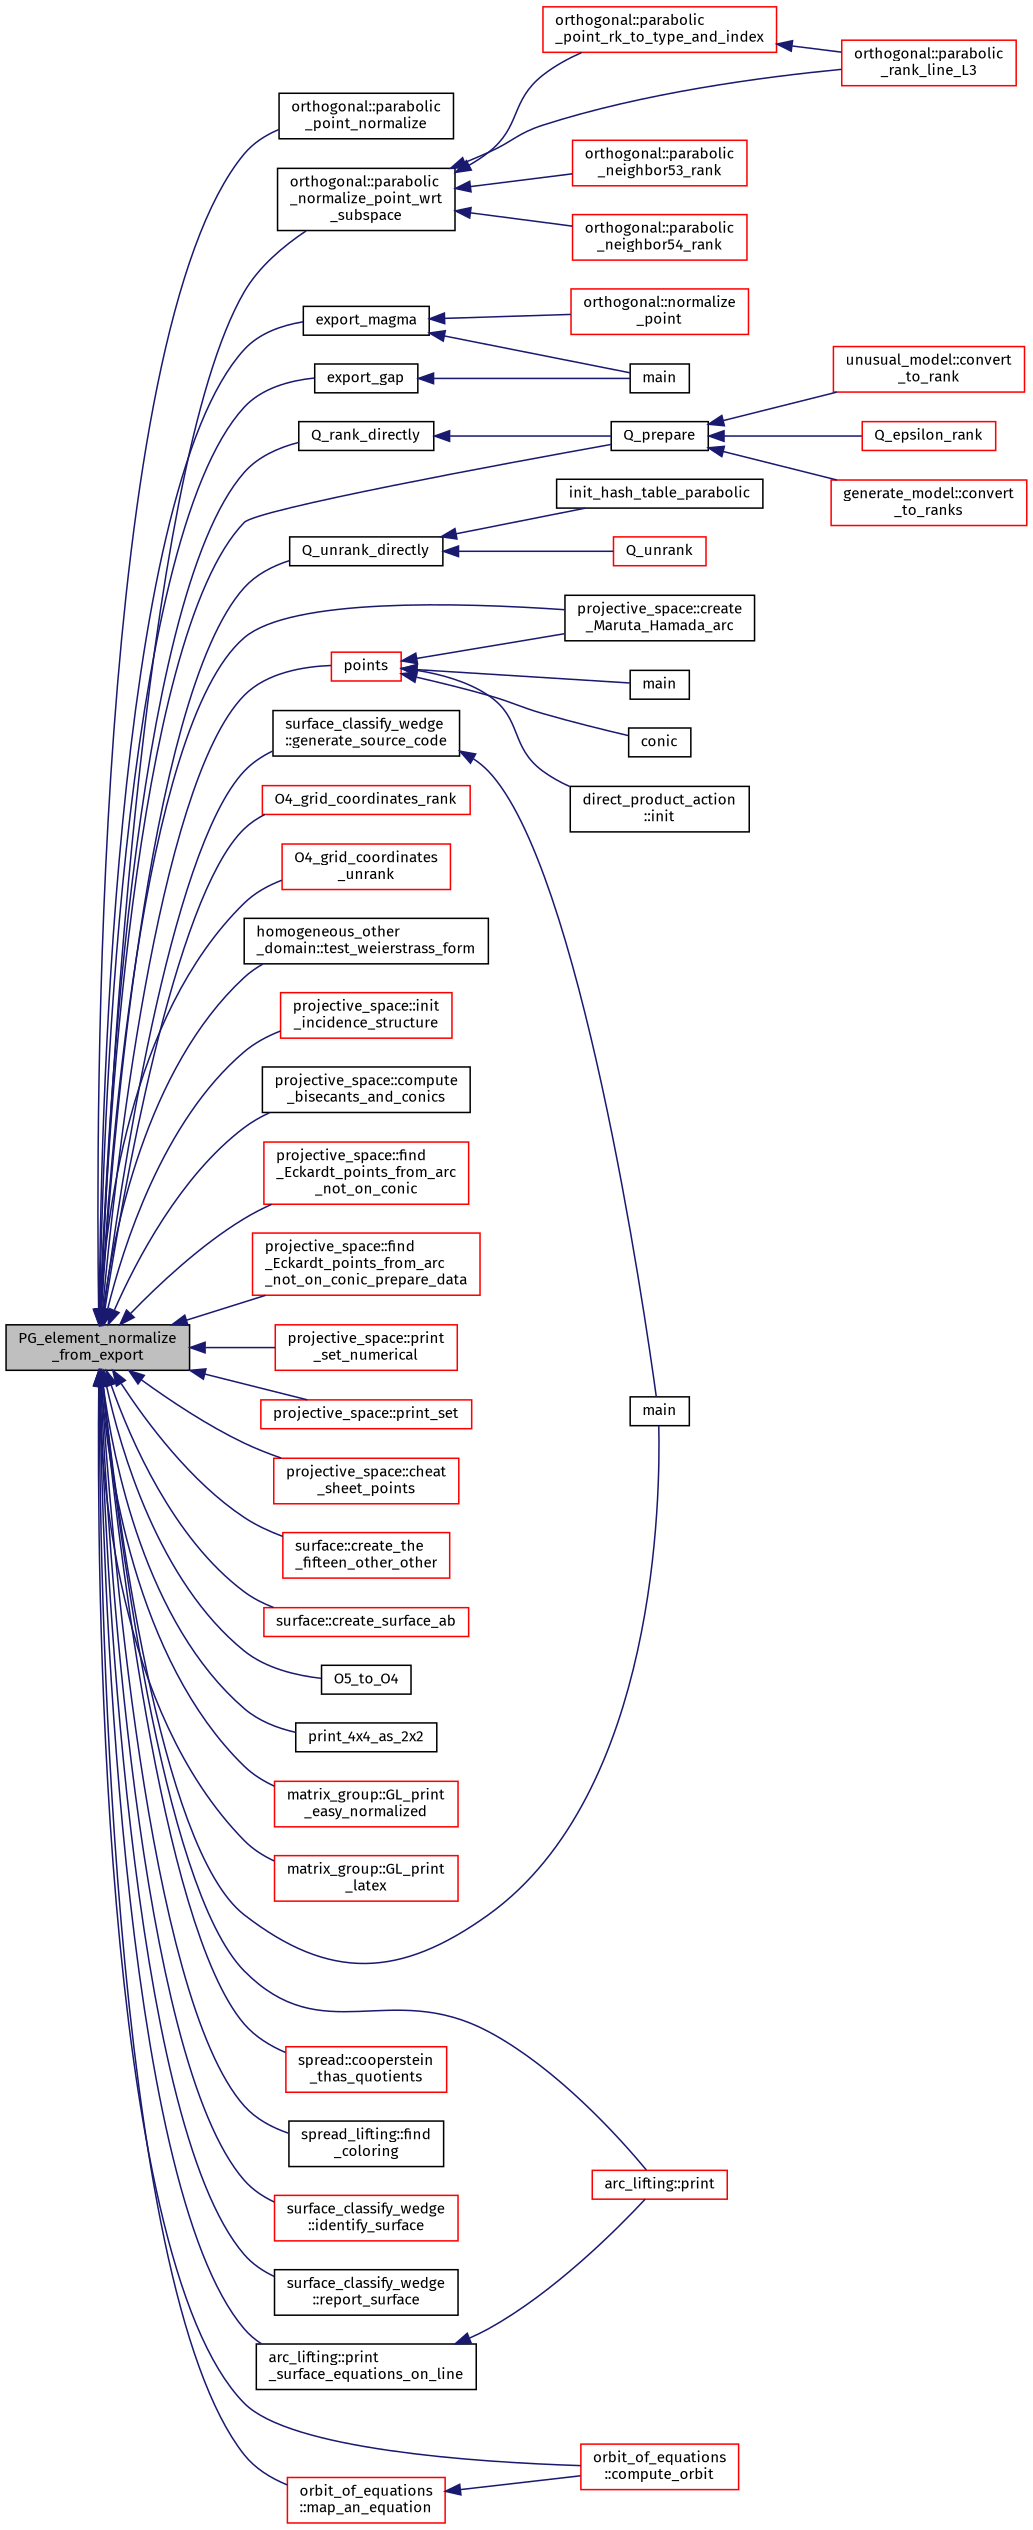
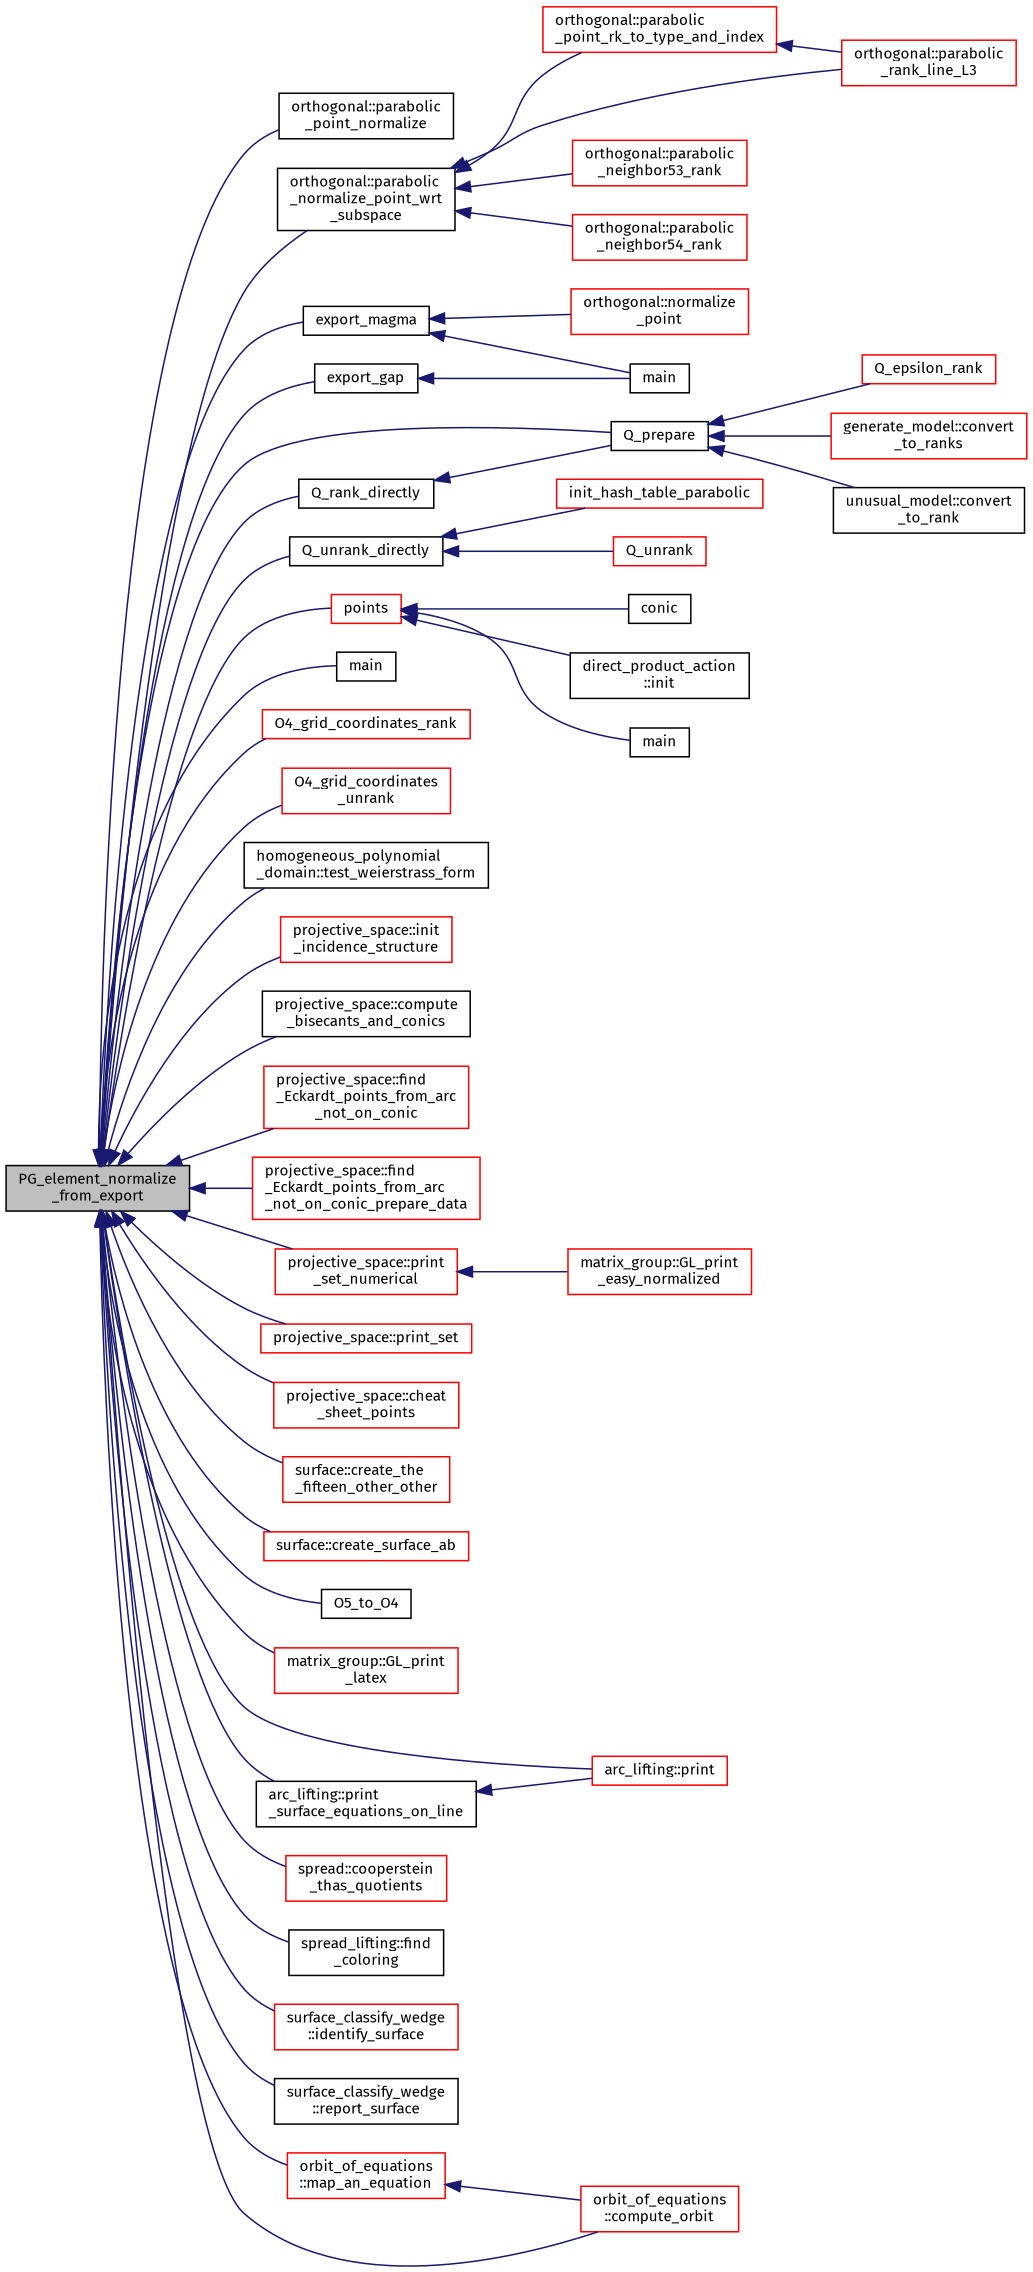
node "unusual_model::convert _to_rank": color red -> black
node "init_hash_table_parabolic": color black -> red
node "projective_space::create _Maruta_Hamada_arc": removed
node "surface_classify_wedge ::generate_source_code": removed
node "homogeneous_other _domain::test_weierstrass_form": label "homogeneous_other _domain::test_weierstrass_form" -> "homogeneous_polynomial _domain::test_weierstrass_form"
edge "matrix_group::GL_print _easy_normalized" -> "PG_element_normalize _from_export": now "matrix_group::GL_print _easy_normalized" -> "projective_space::print _set_numerical"
node "print_4x4_as_2x2": removed
